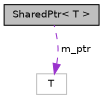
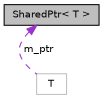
edge "SharedPtr< T >" -> "T": reversed
